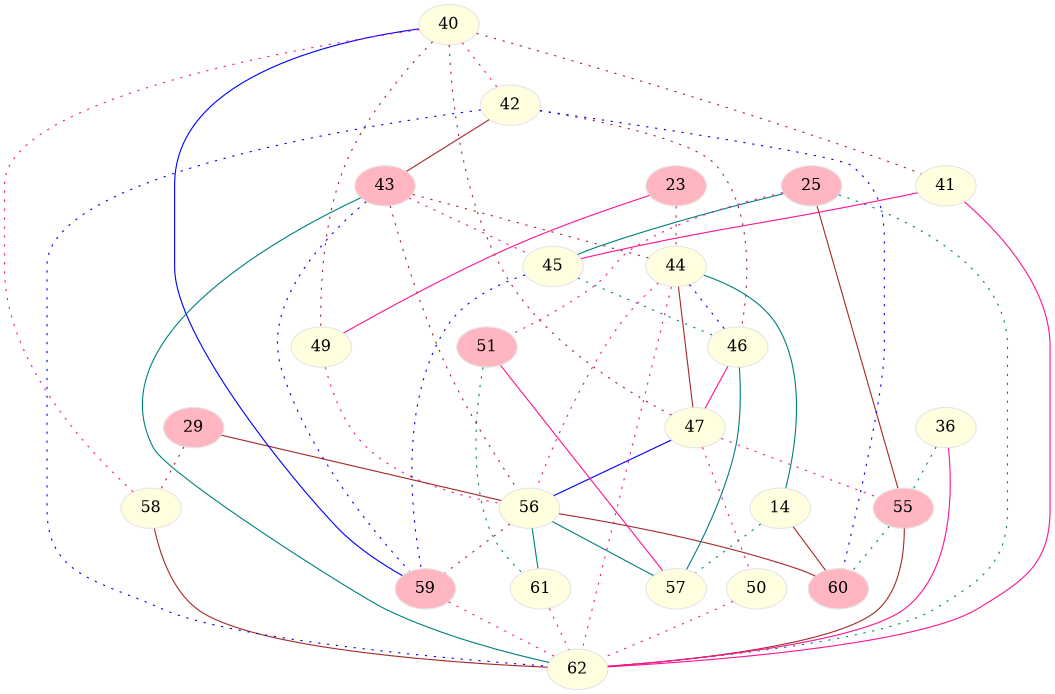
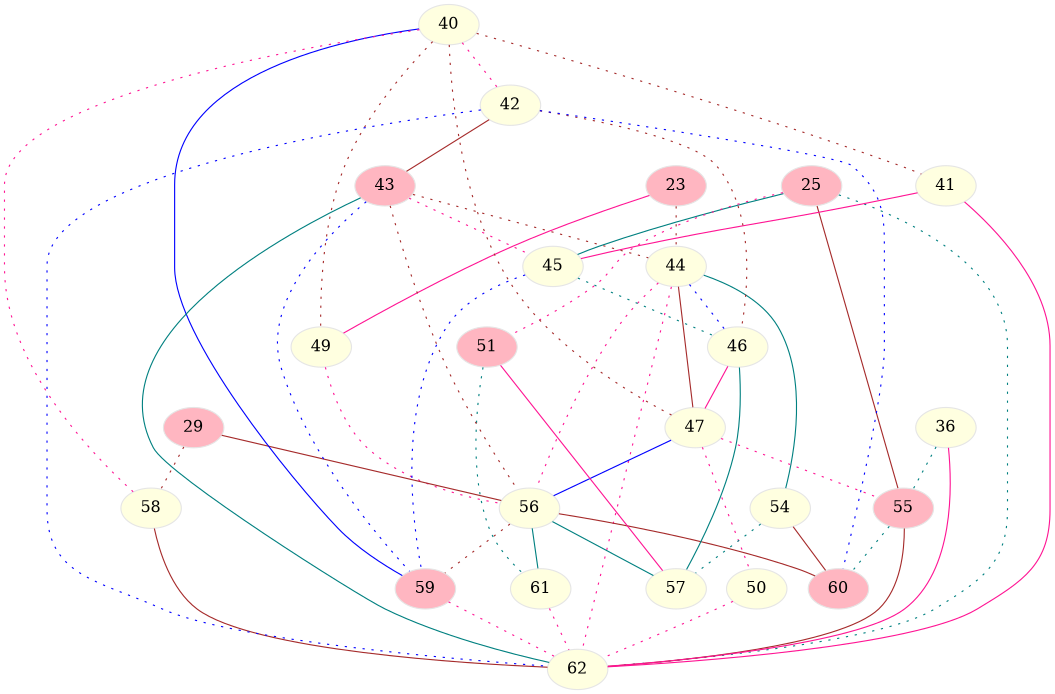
node "14": label "14" -> "54"
